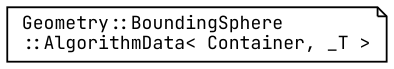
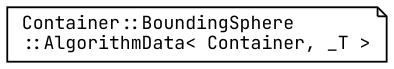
node "Geometry::BoundingSphere ::AlgorithmData< Container, _T >": label "Geometry::BoundingSphere ::AlgorithmData< Container, _T >" -> "Container::BoundingSphere ::AlgorithmData< Container, _T >"
